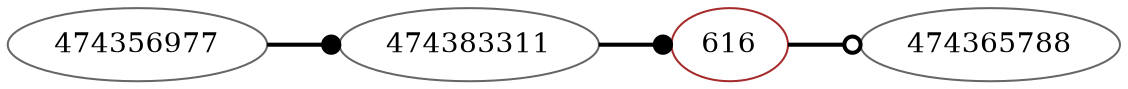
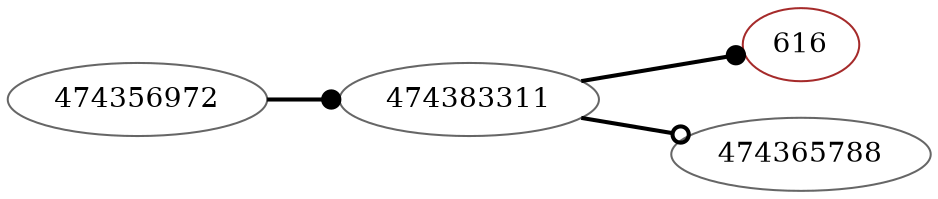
node "474356977": label "474356977" -> "474356972"
edge "616" -> "474365788": now "474383311" -> "474365788"
